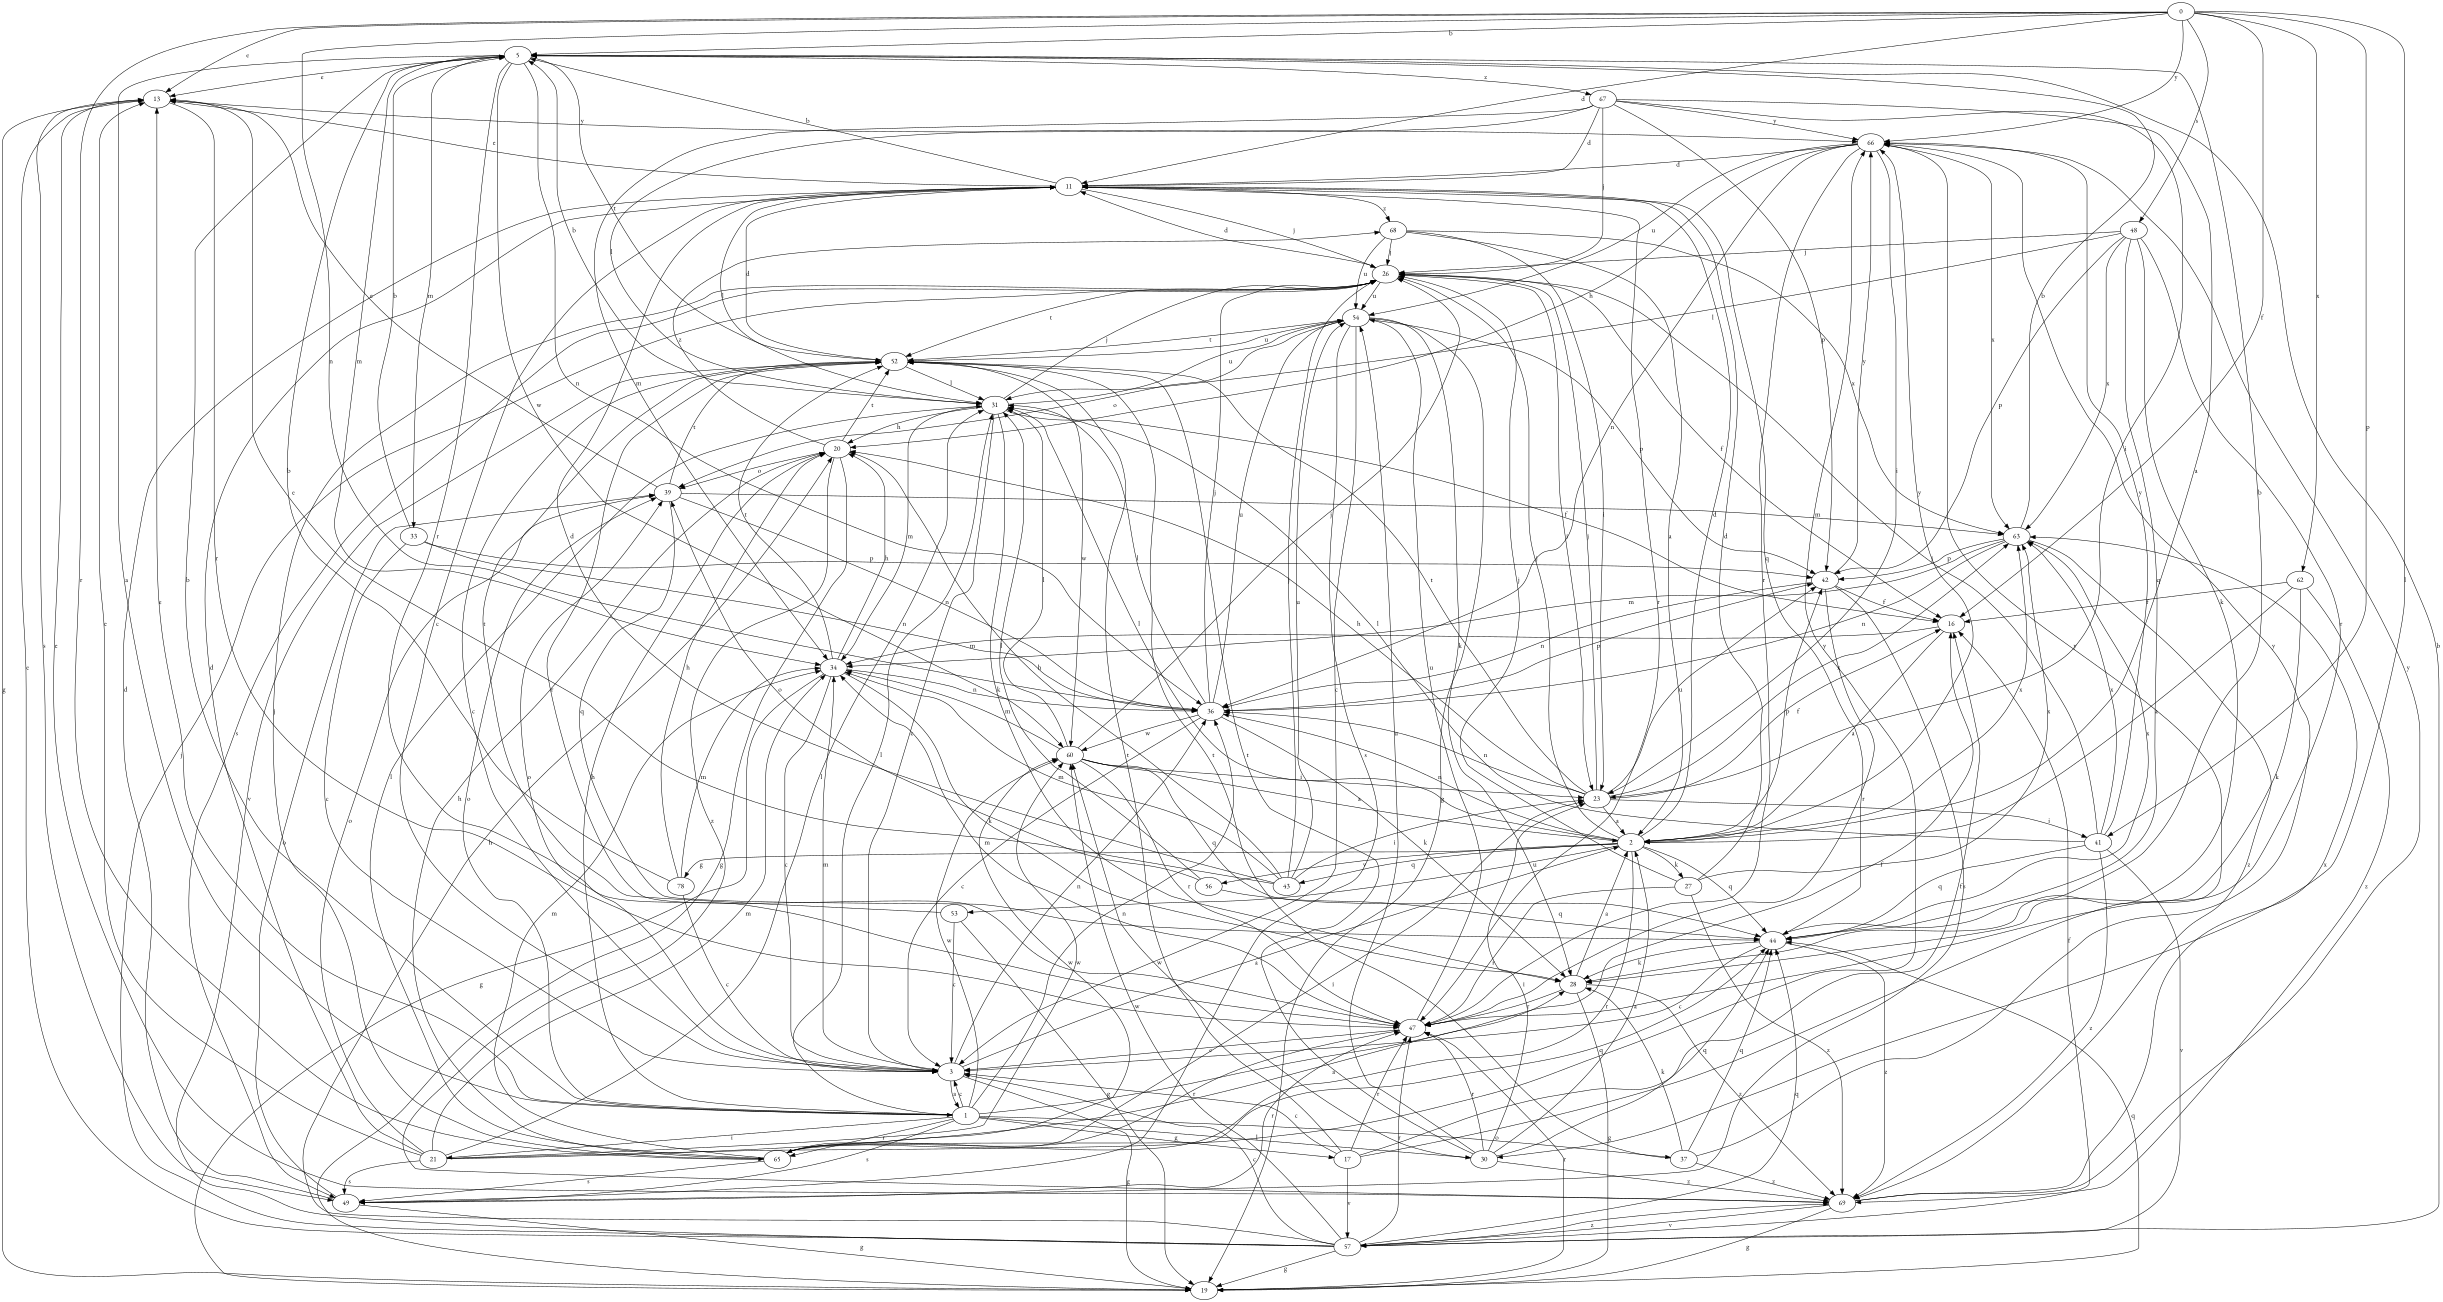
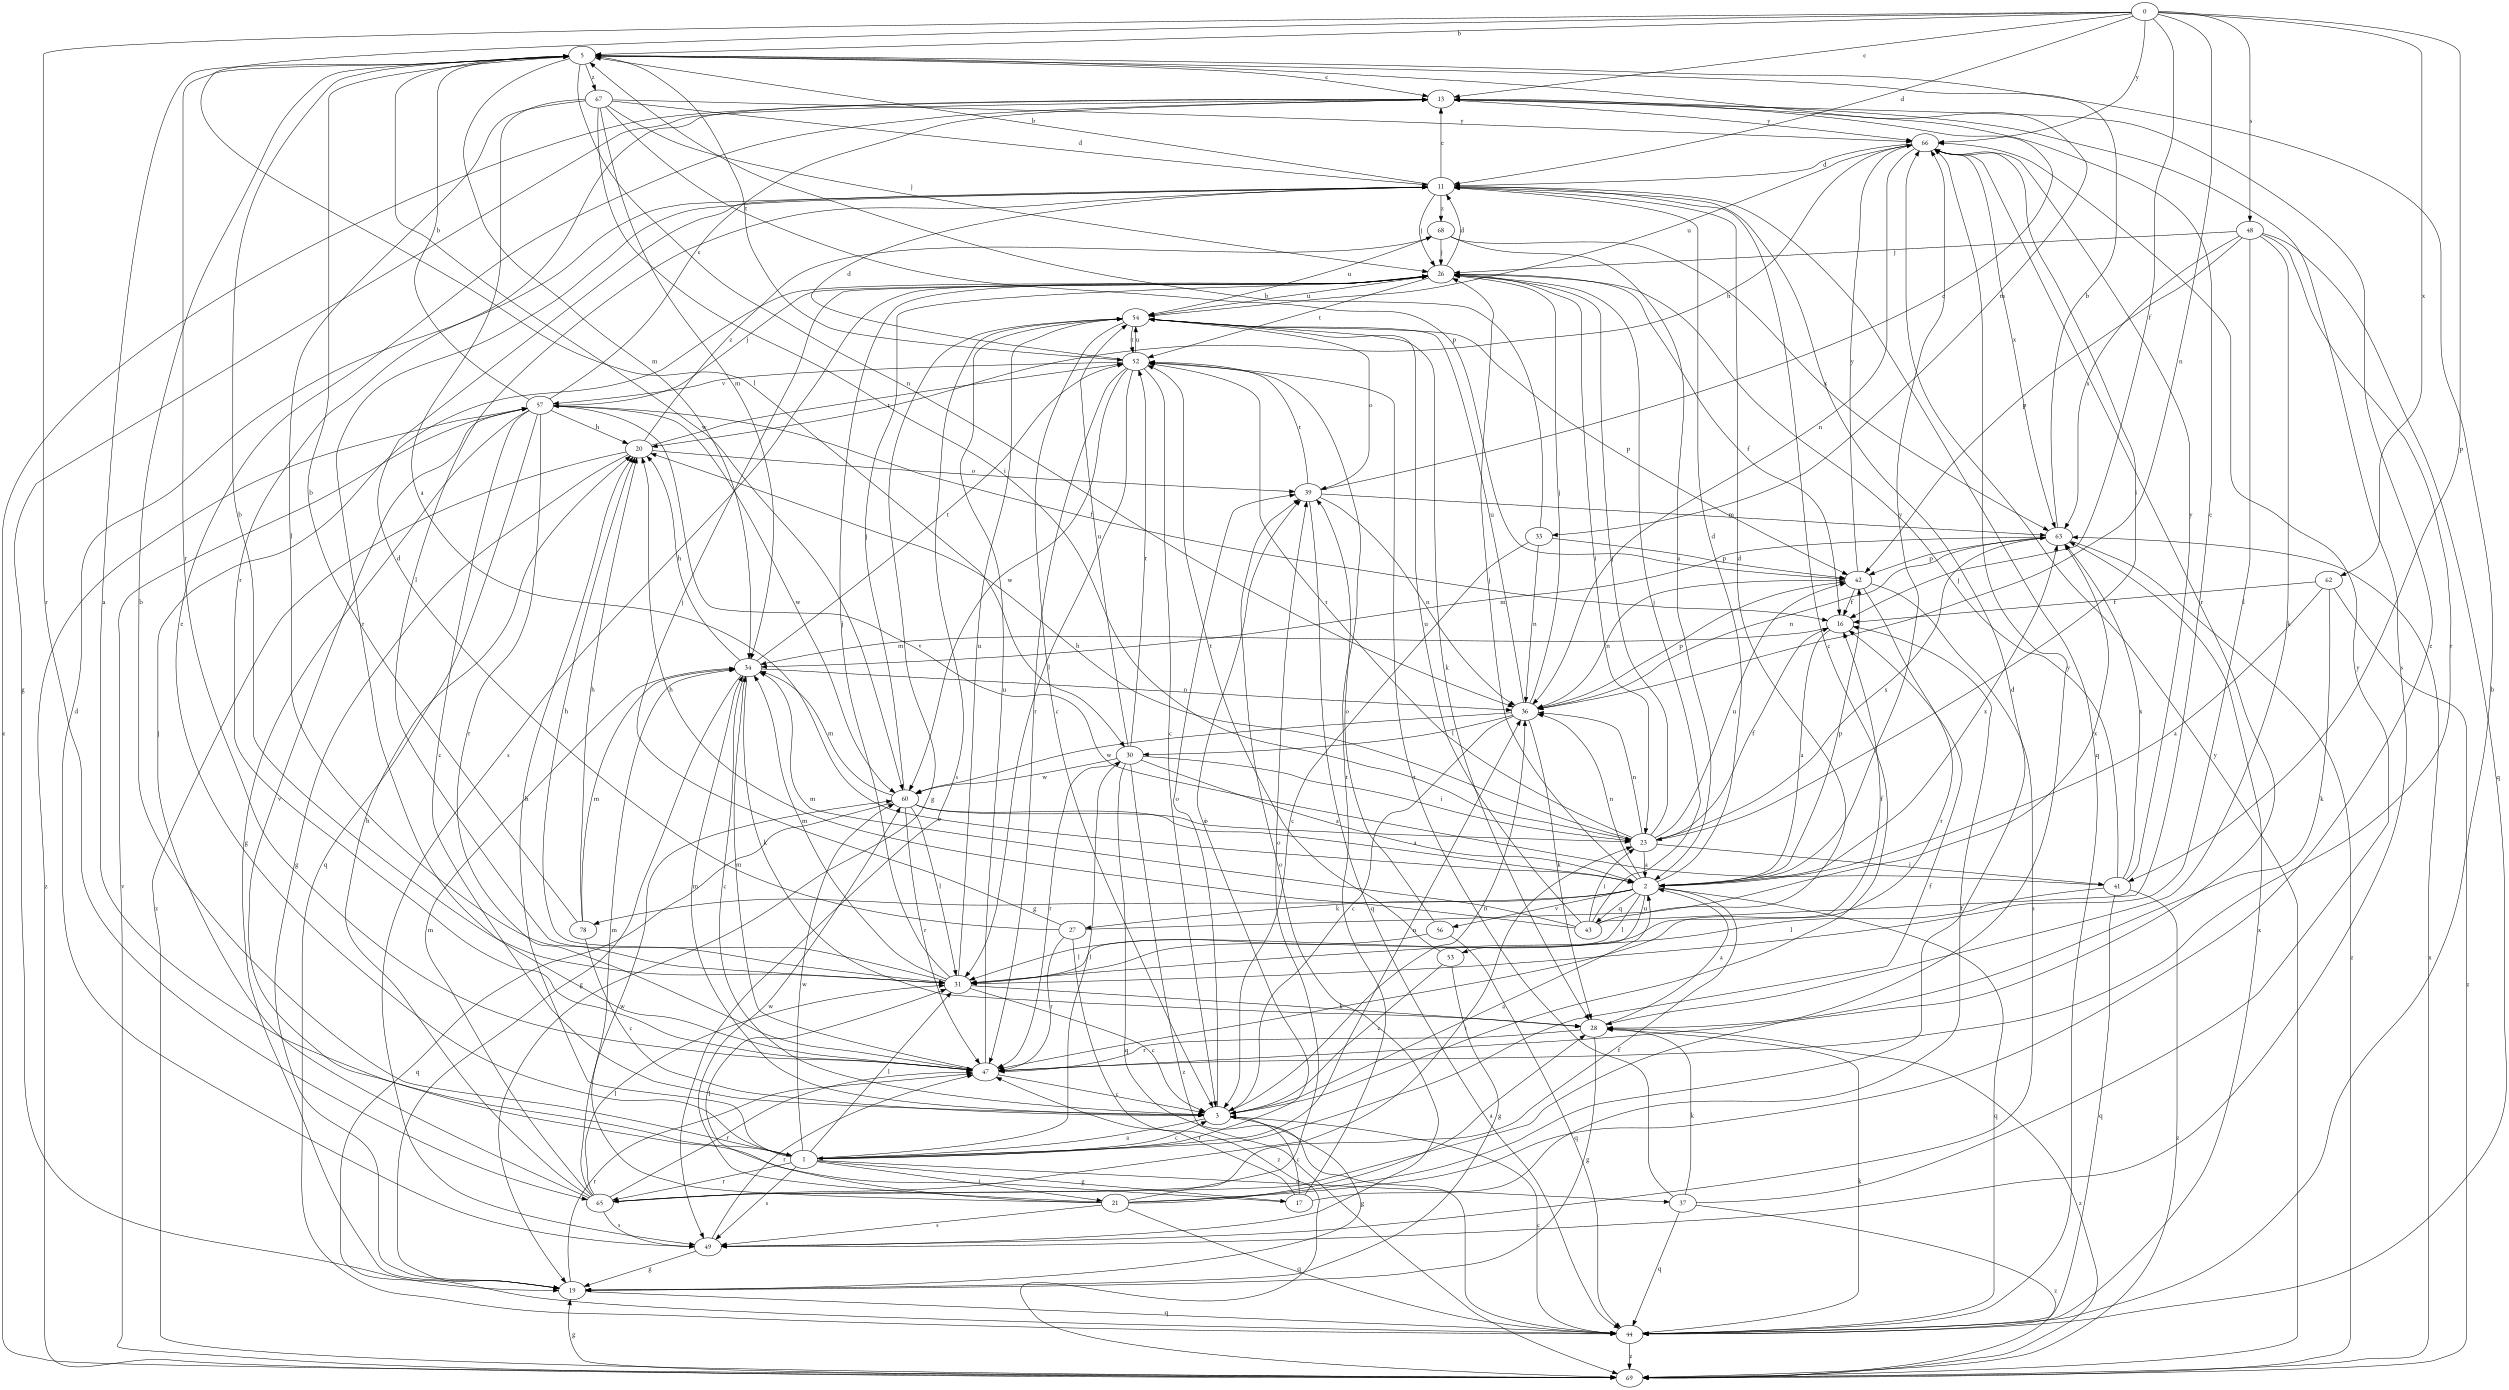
edge "68" -> "23": removed, label "i"
edge "36" -> "31": now "36" -> "30"
edge "17" -> "66": removed, label "y"
edge "2" -> "65": label "r" -> "f"
edge "57" -> "52": reversed
